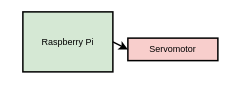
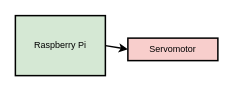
node "Raspberry Pi": moved (68, 42) -> (60, 45)
